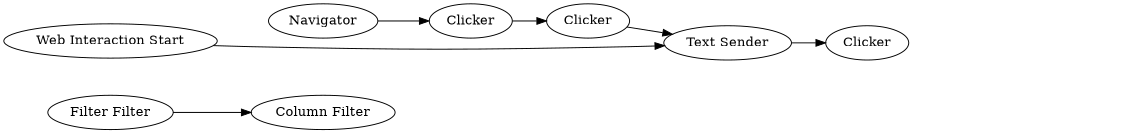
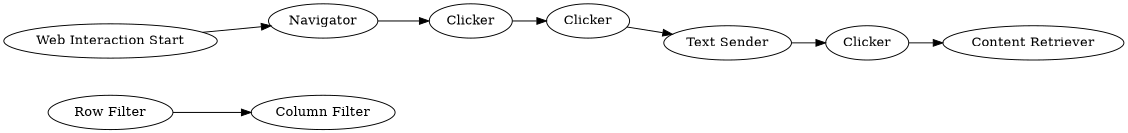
node "Content Retriever": added
edge "Web Interaction Start" -> "Text Sender": now "Web Interaction Start" -> "Navigator"
node "Filter Filter": label "Filter Filter" -> "Row Filter"
